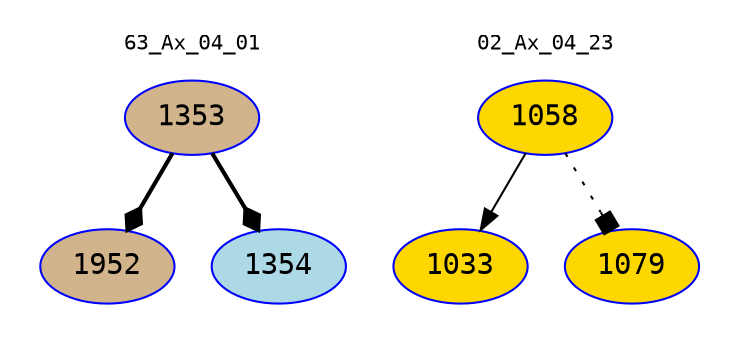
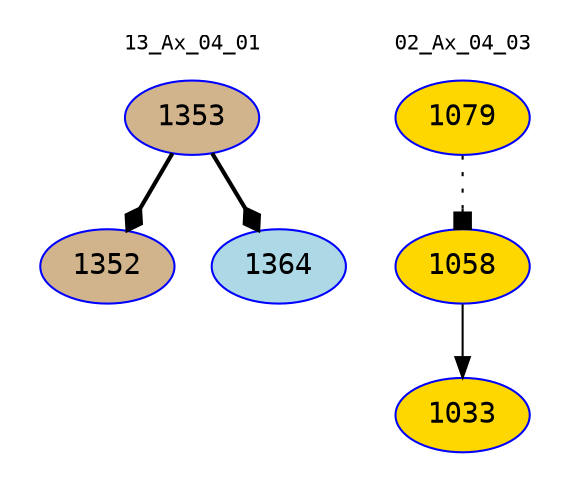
cluster "63_Ax_04_01": label "63_Ax_04_01" -> "13_Ax_04_01"
cluster "02_Ax_04_23": label "02_Ax_04_23" -> "02_Ax_04_03"
edge "1058" -> "1079": reversed
node "1952": label "1952" -> "1352"
node "1354": label "1354" -> "1364"
